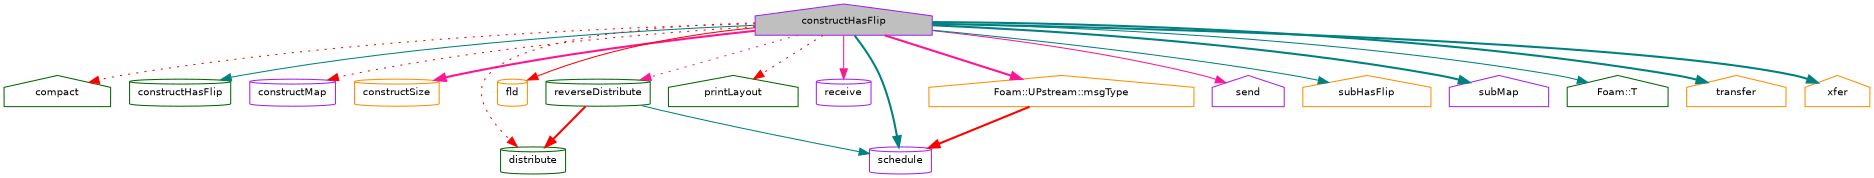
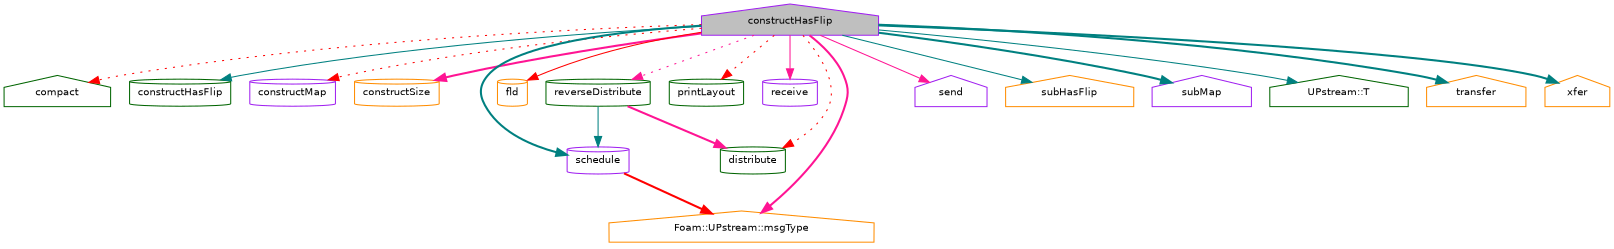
node "printLayout": shape house -> cylinder
node "Foam::T": label "Foam::T" -> "UPstream::T"
edge "reverseDistribute" -> "distribute": color red -> deeppink
edge "Foam::UPstream::msgType" -> "schedule": reversed
